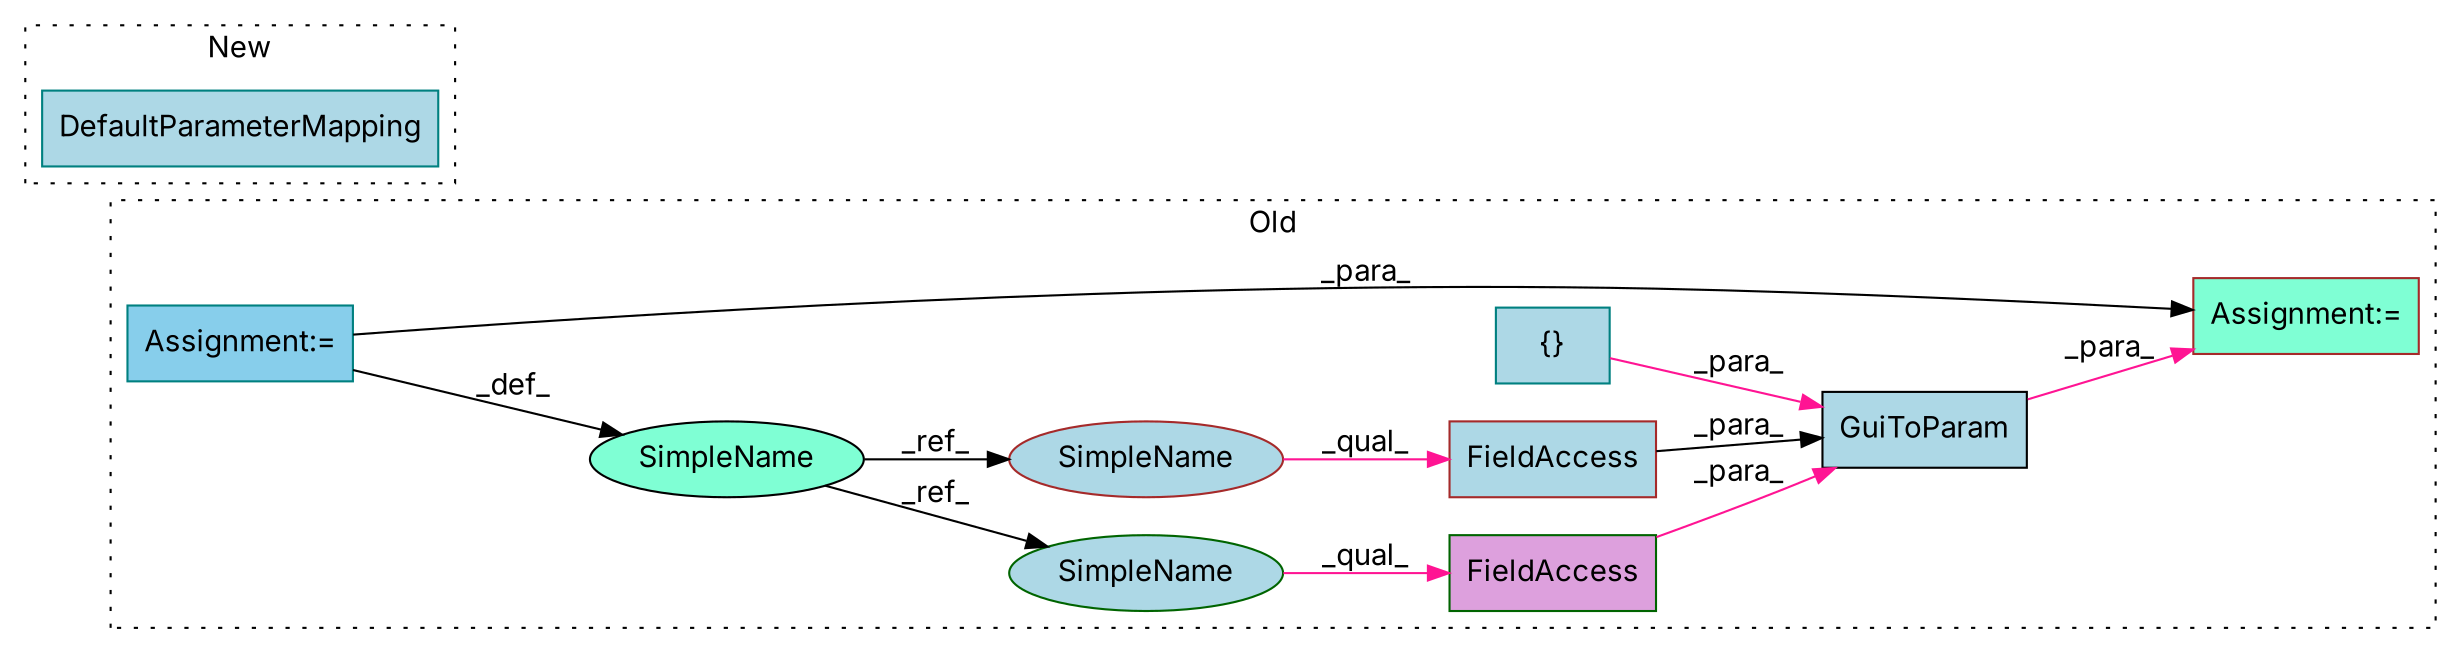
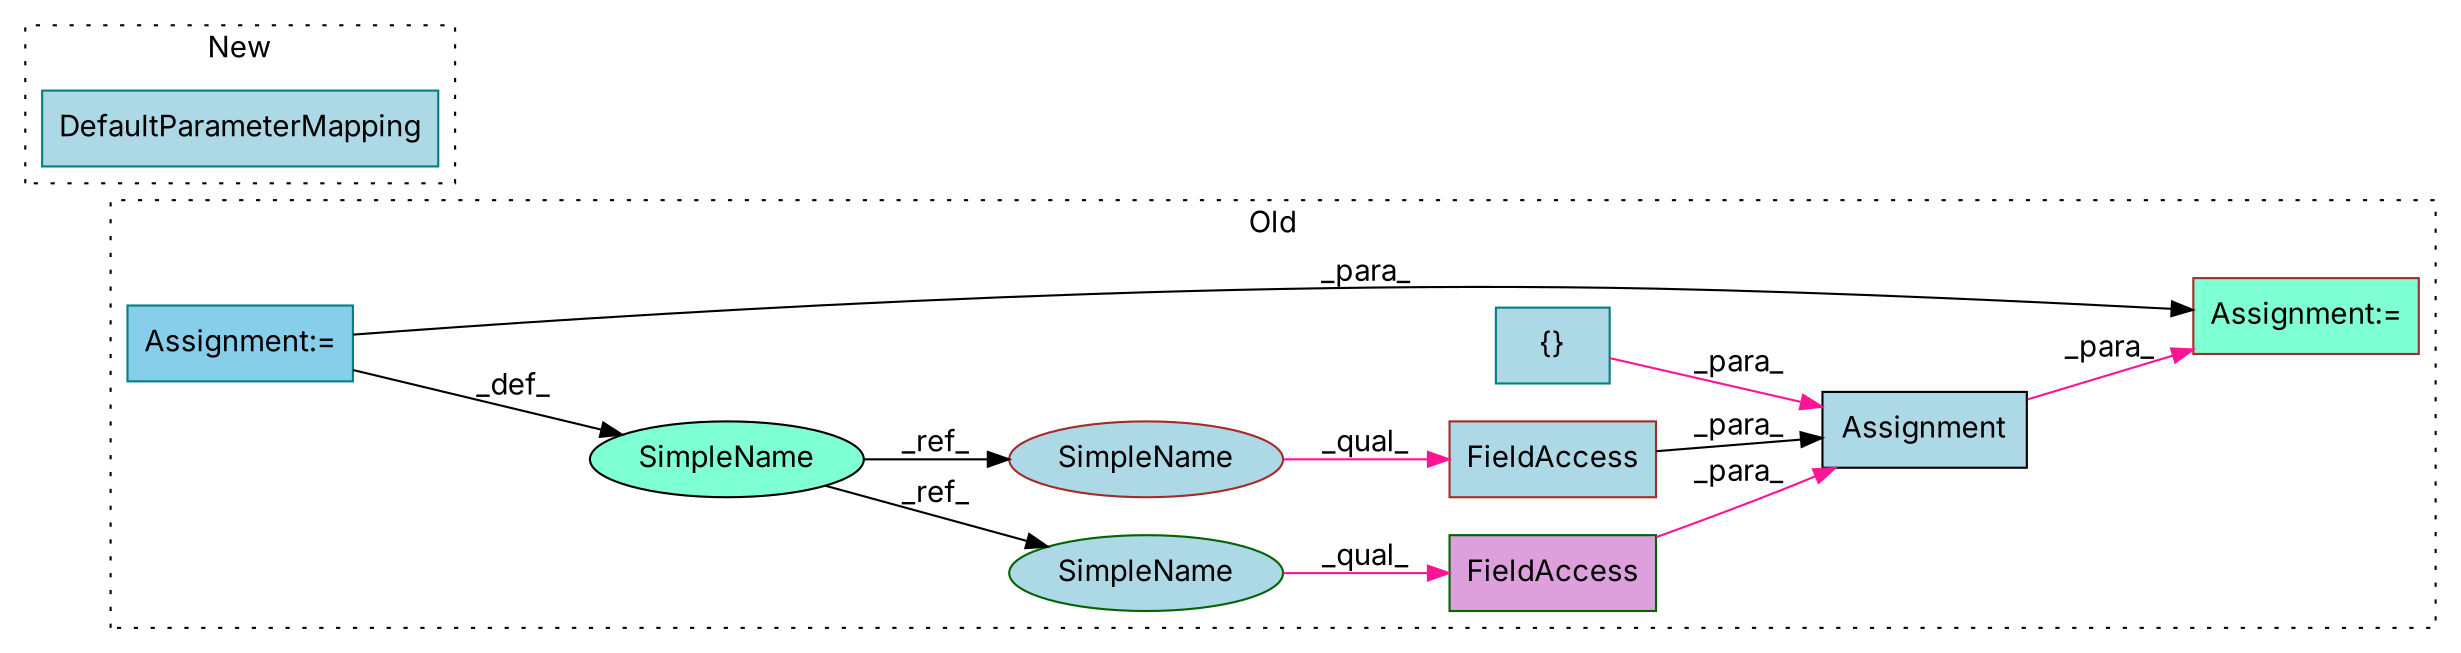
node "GuiToParam": label "GuiToParam" -> "Assignment"
